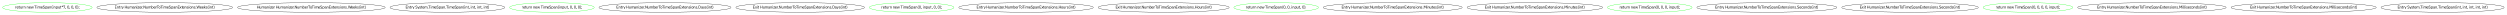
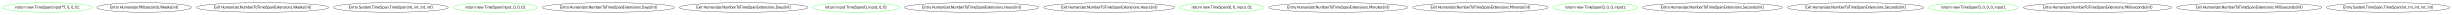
node "Entry Humanizer.NumberToTimeSpanExtensions.Weeks(int)": label "Entry Humanizer.NumberToTimeSpanExtensions.Weeks(int)" -> "Entry Humanizer.Milliseconds.Weeks(int)"
node "Humanizer Humanizer.NumberToTimeSpanExtensions.Weeks(int)": label "Humanizer Humanizer.NumberToTimeSpanExtensions.Weeks(int)" -> "Exit Humanizer.NumberToTimeSpanExtensions.Weeks(int)"
node "return new TimeSpan(0, input, 0, 0);": label "return new TimeSpan(0, input, 0, 0);" -> "return input TimeSpan(0, input, 0, 0);"
